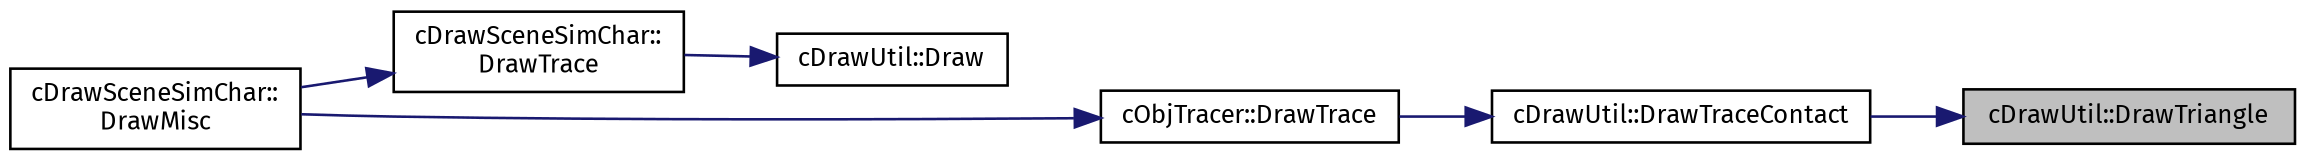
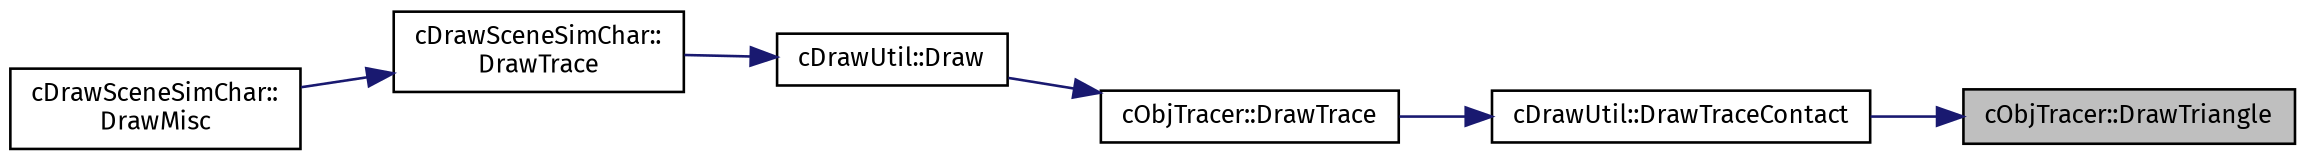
node "cDrawUtil::DrawTriangle": label "cDrawUtil::DrawTriangle" -> "cObjTracer::DrawTriangle"
edge "cDrawSceneSimChar:: DrawMisc" -> "cObjTracer::DrawTrace": now "cDrawUtil::Draw" -> "cObjTracer::DrawTrace"
